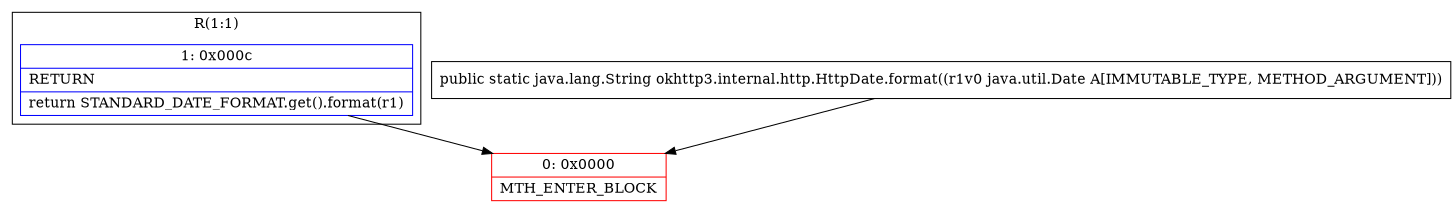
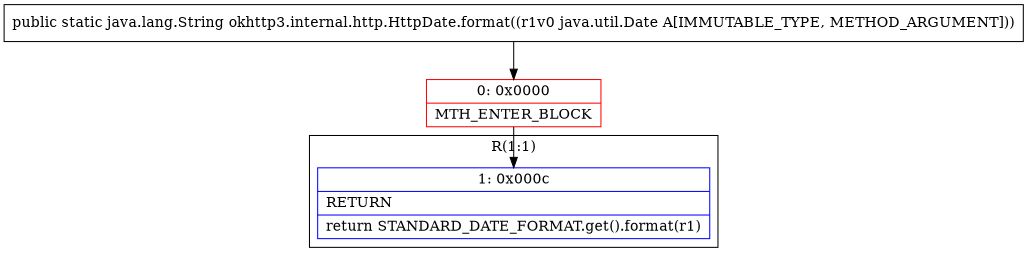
edge "1: 0x000c" -> "0: 0x0000": reversed
